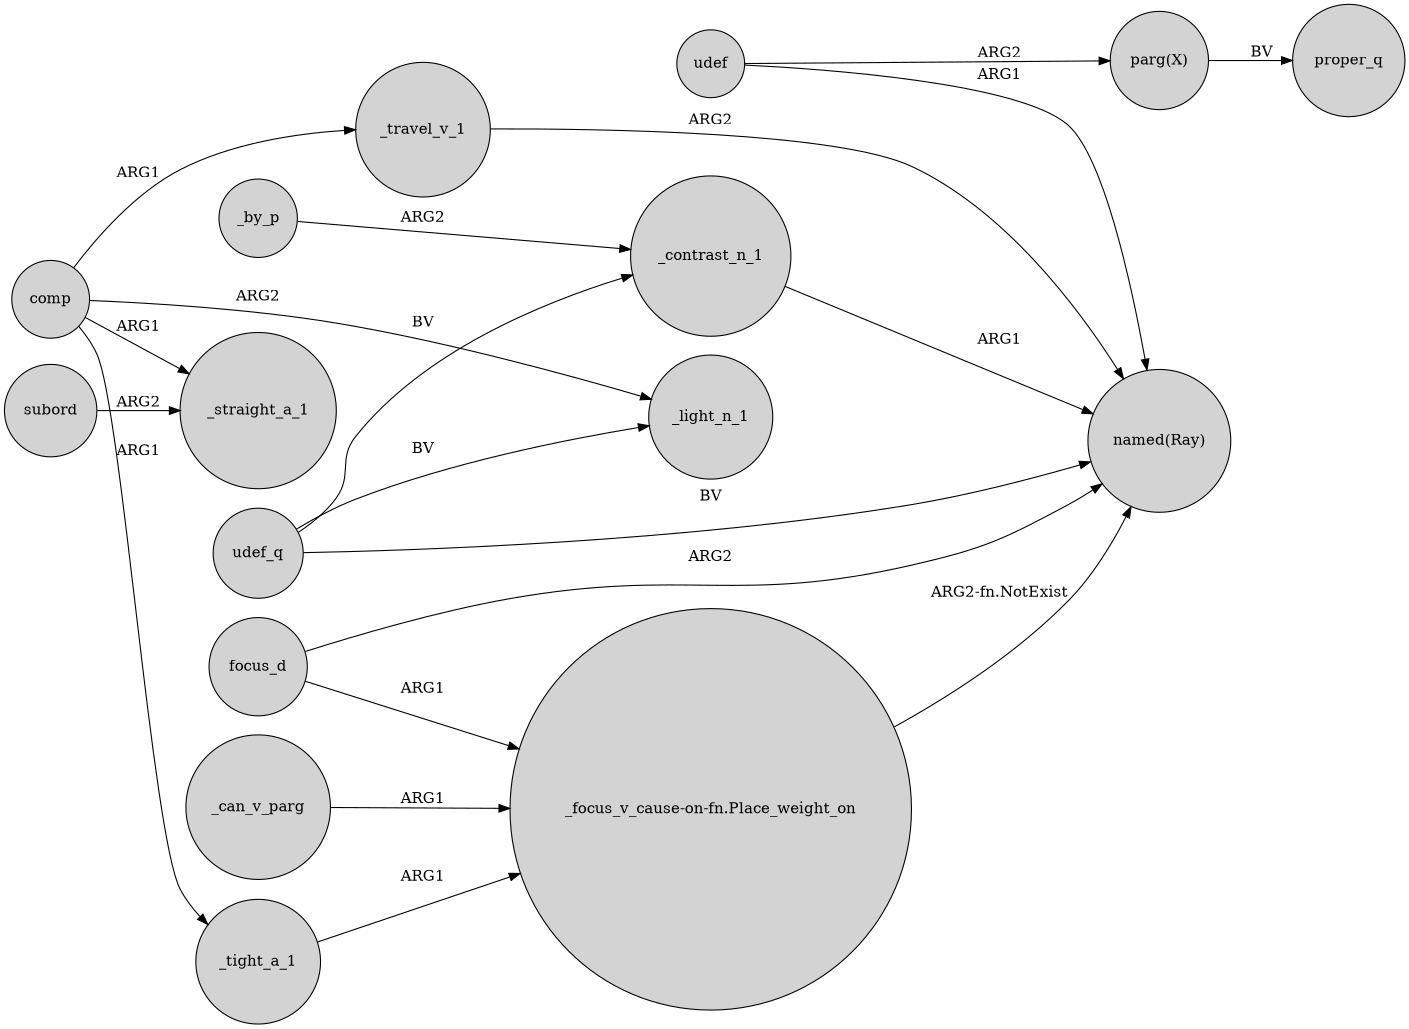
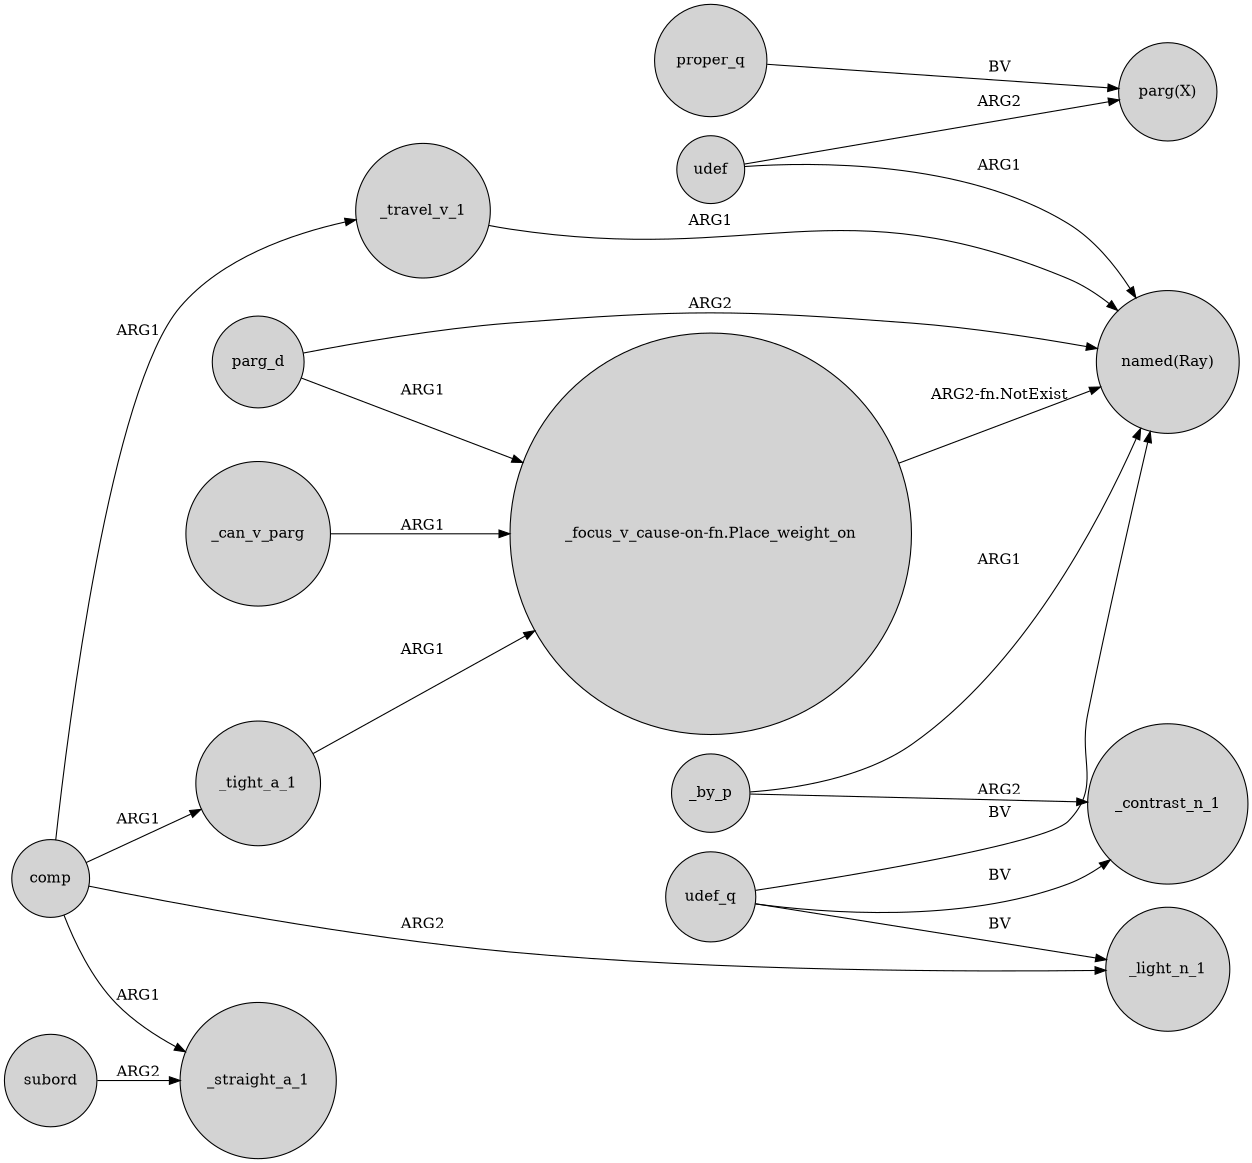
edge "parg(X)" -> "proper_q": reversed
edge "_travel_v_1" -> "named(Ray)": label "ARG2" -> "ARG1"
edge "_contrast_n_1" -> "named(Ray)": now "_by_p" -> "named(Ray)"
node "focus_d": label "focus_d" -> "parg_d"
